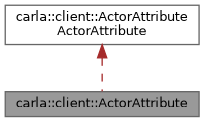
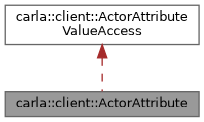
node "carla::client::ActorAttribute ActorAttribute": label "carla::client::ActorAttribute ActorAttribute" -> "carla::client::ActorAttribute ValueAccess"
